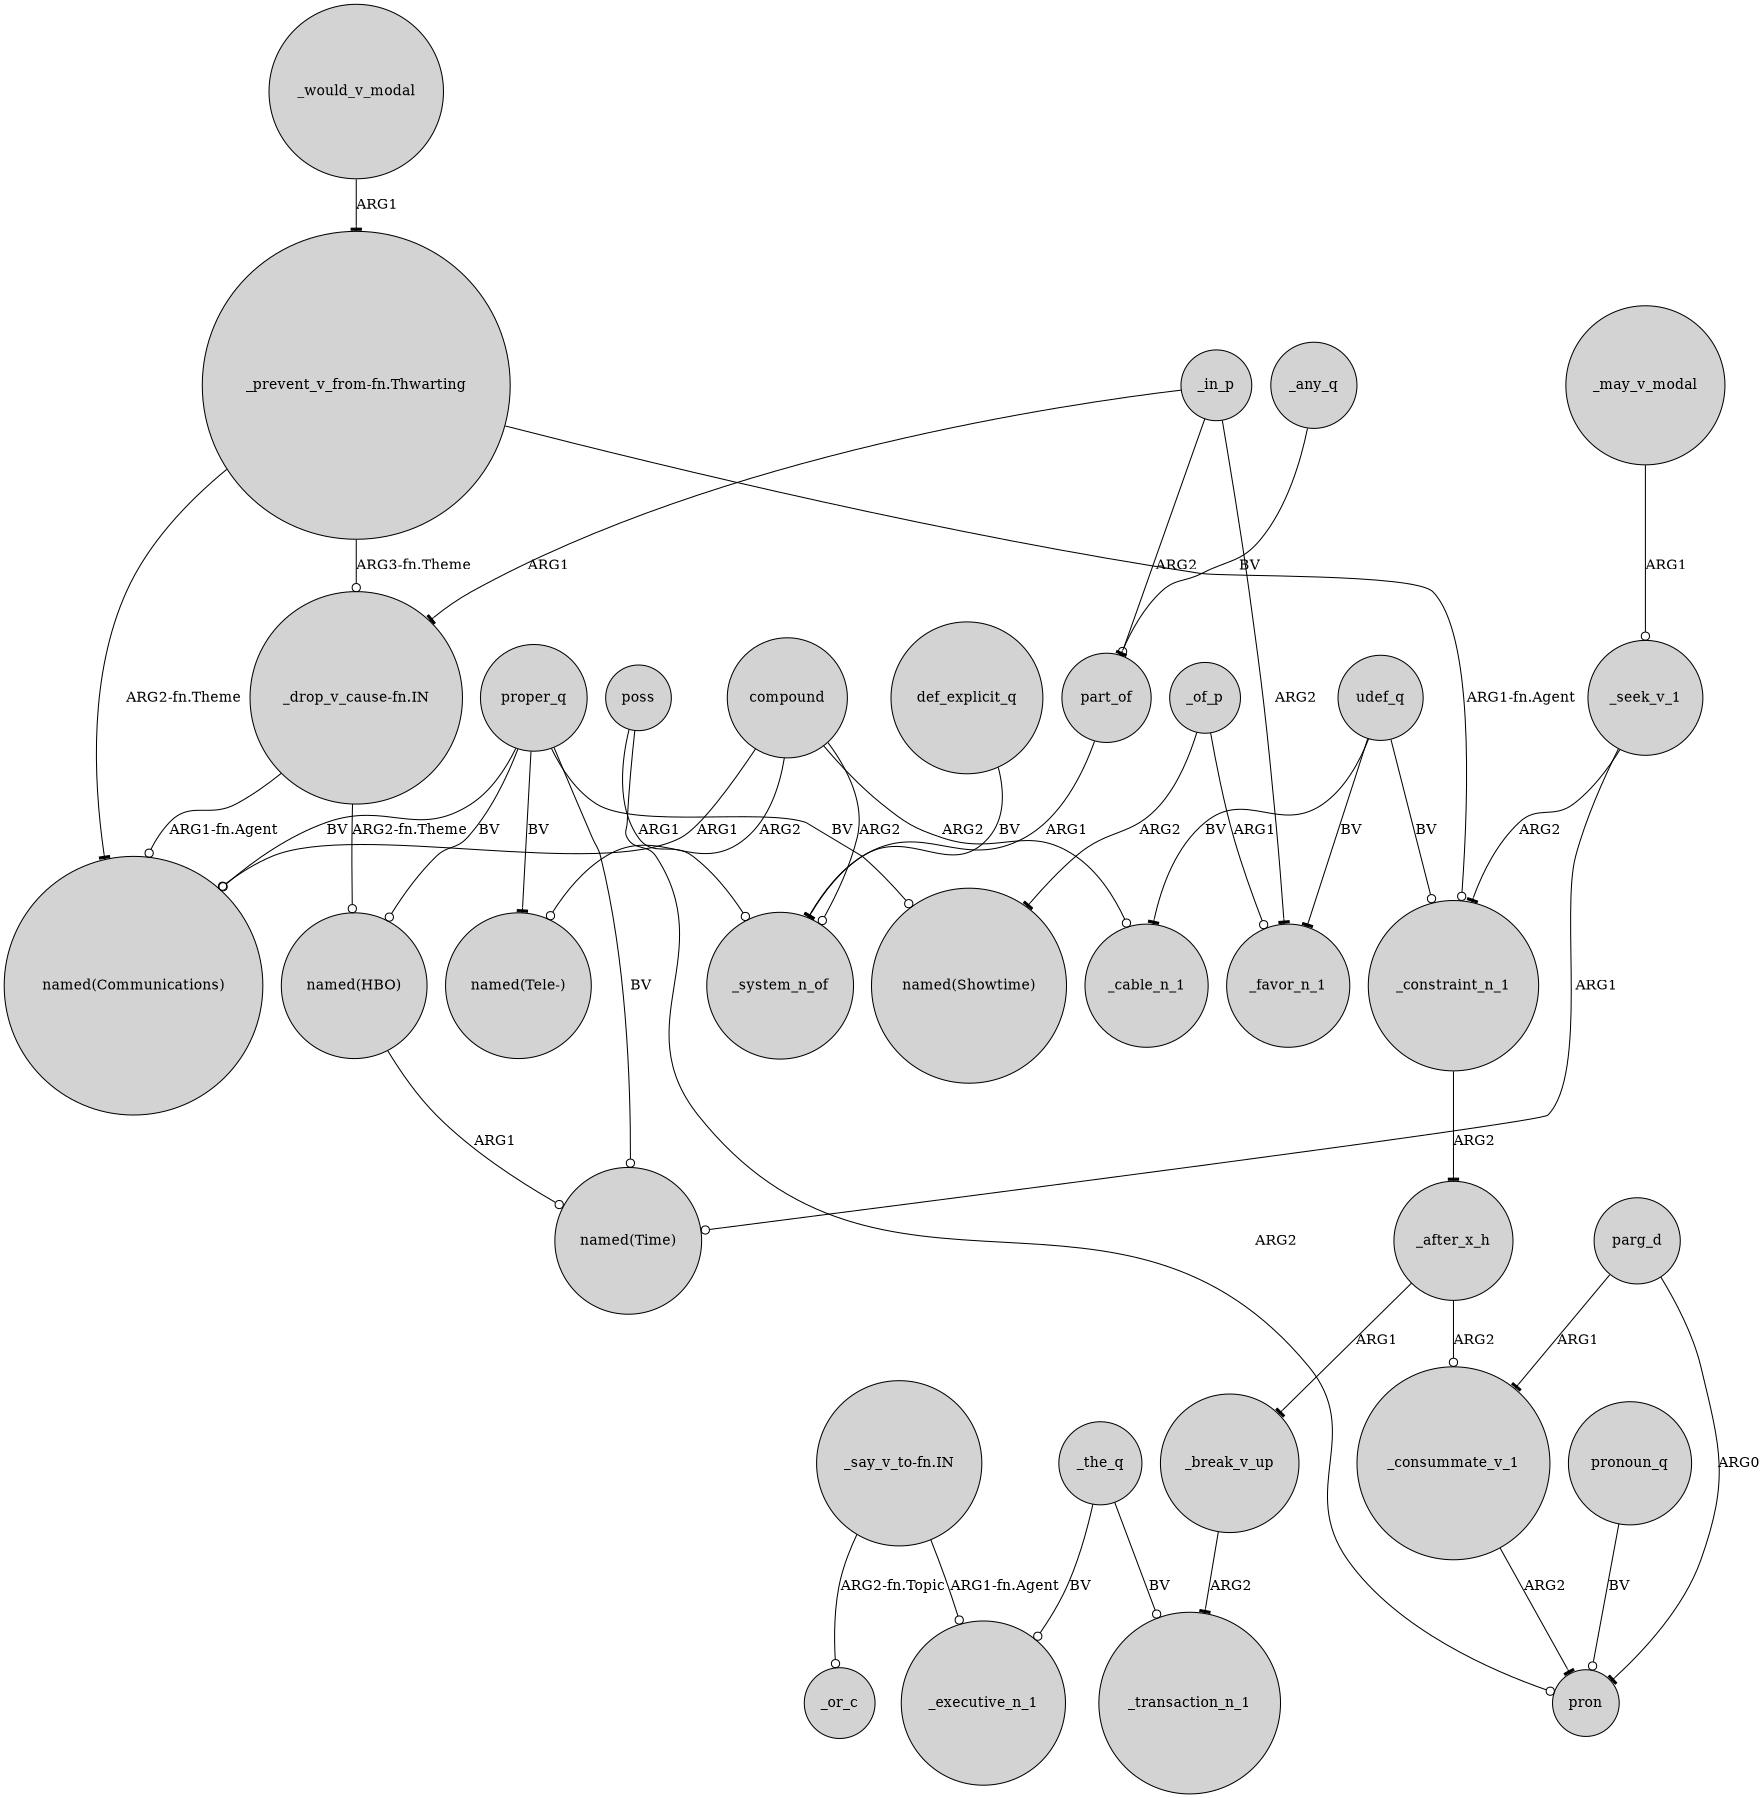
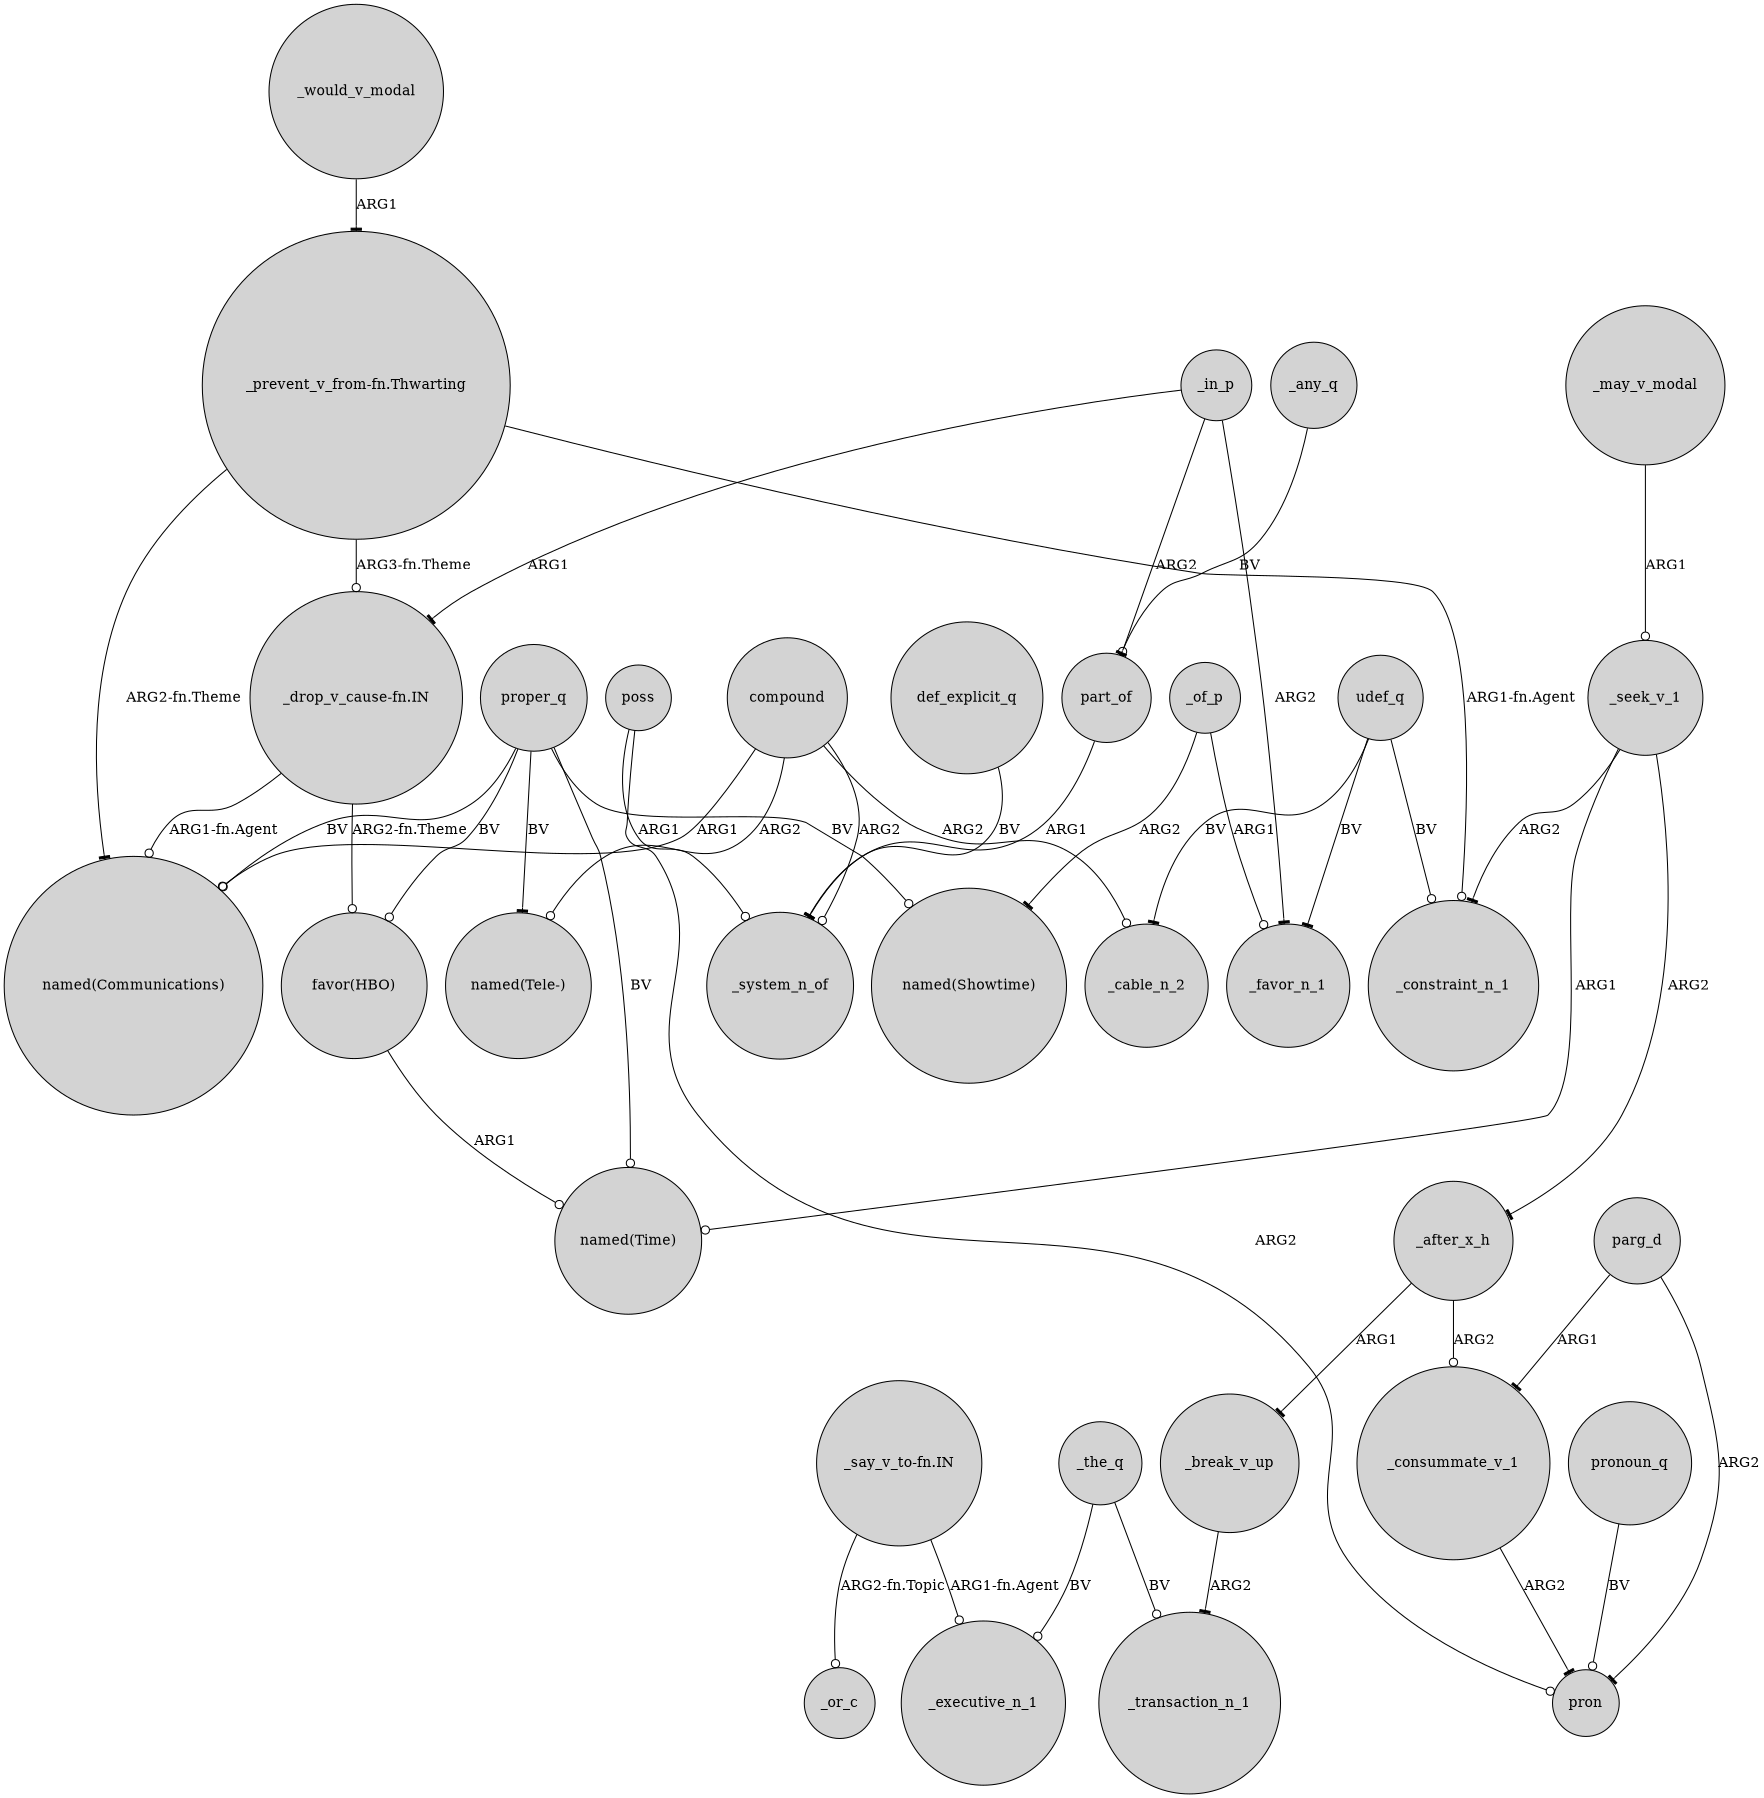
node "named(HBO)": label "named(HBO)" -> "favor(HBO)"
node "_cable_n_1": label "_cable_n_1" -> "_cable_n_2"
edge "_constraint_n_1" -> "_after_x_h": now "_seek_v_1" -> "_after_x_h"
edge "parg_d" -> "pron": label "ARG0" -> "ARG2"
